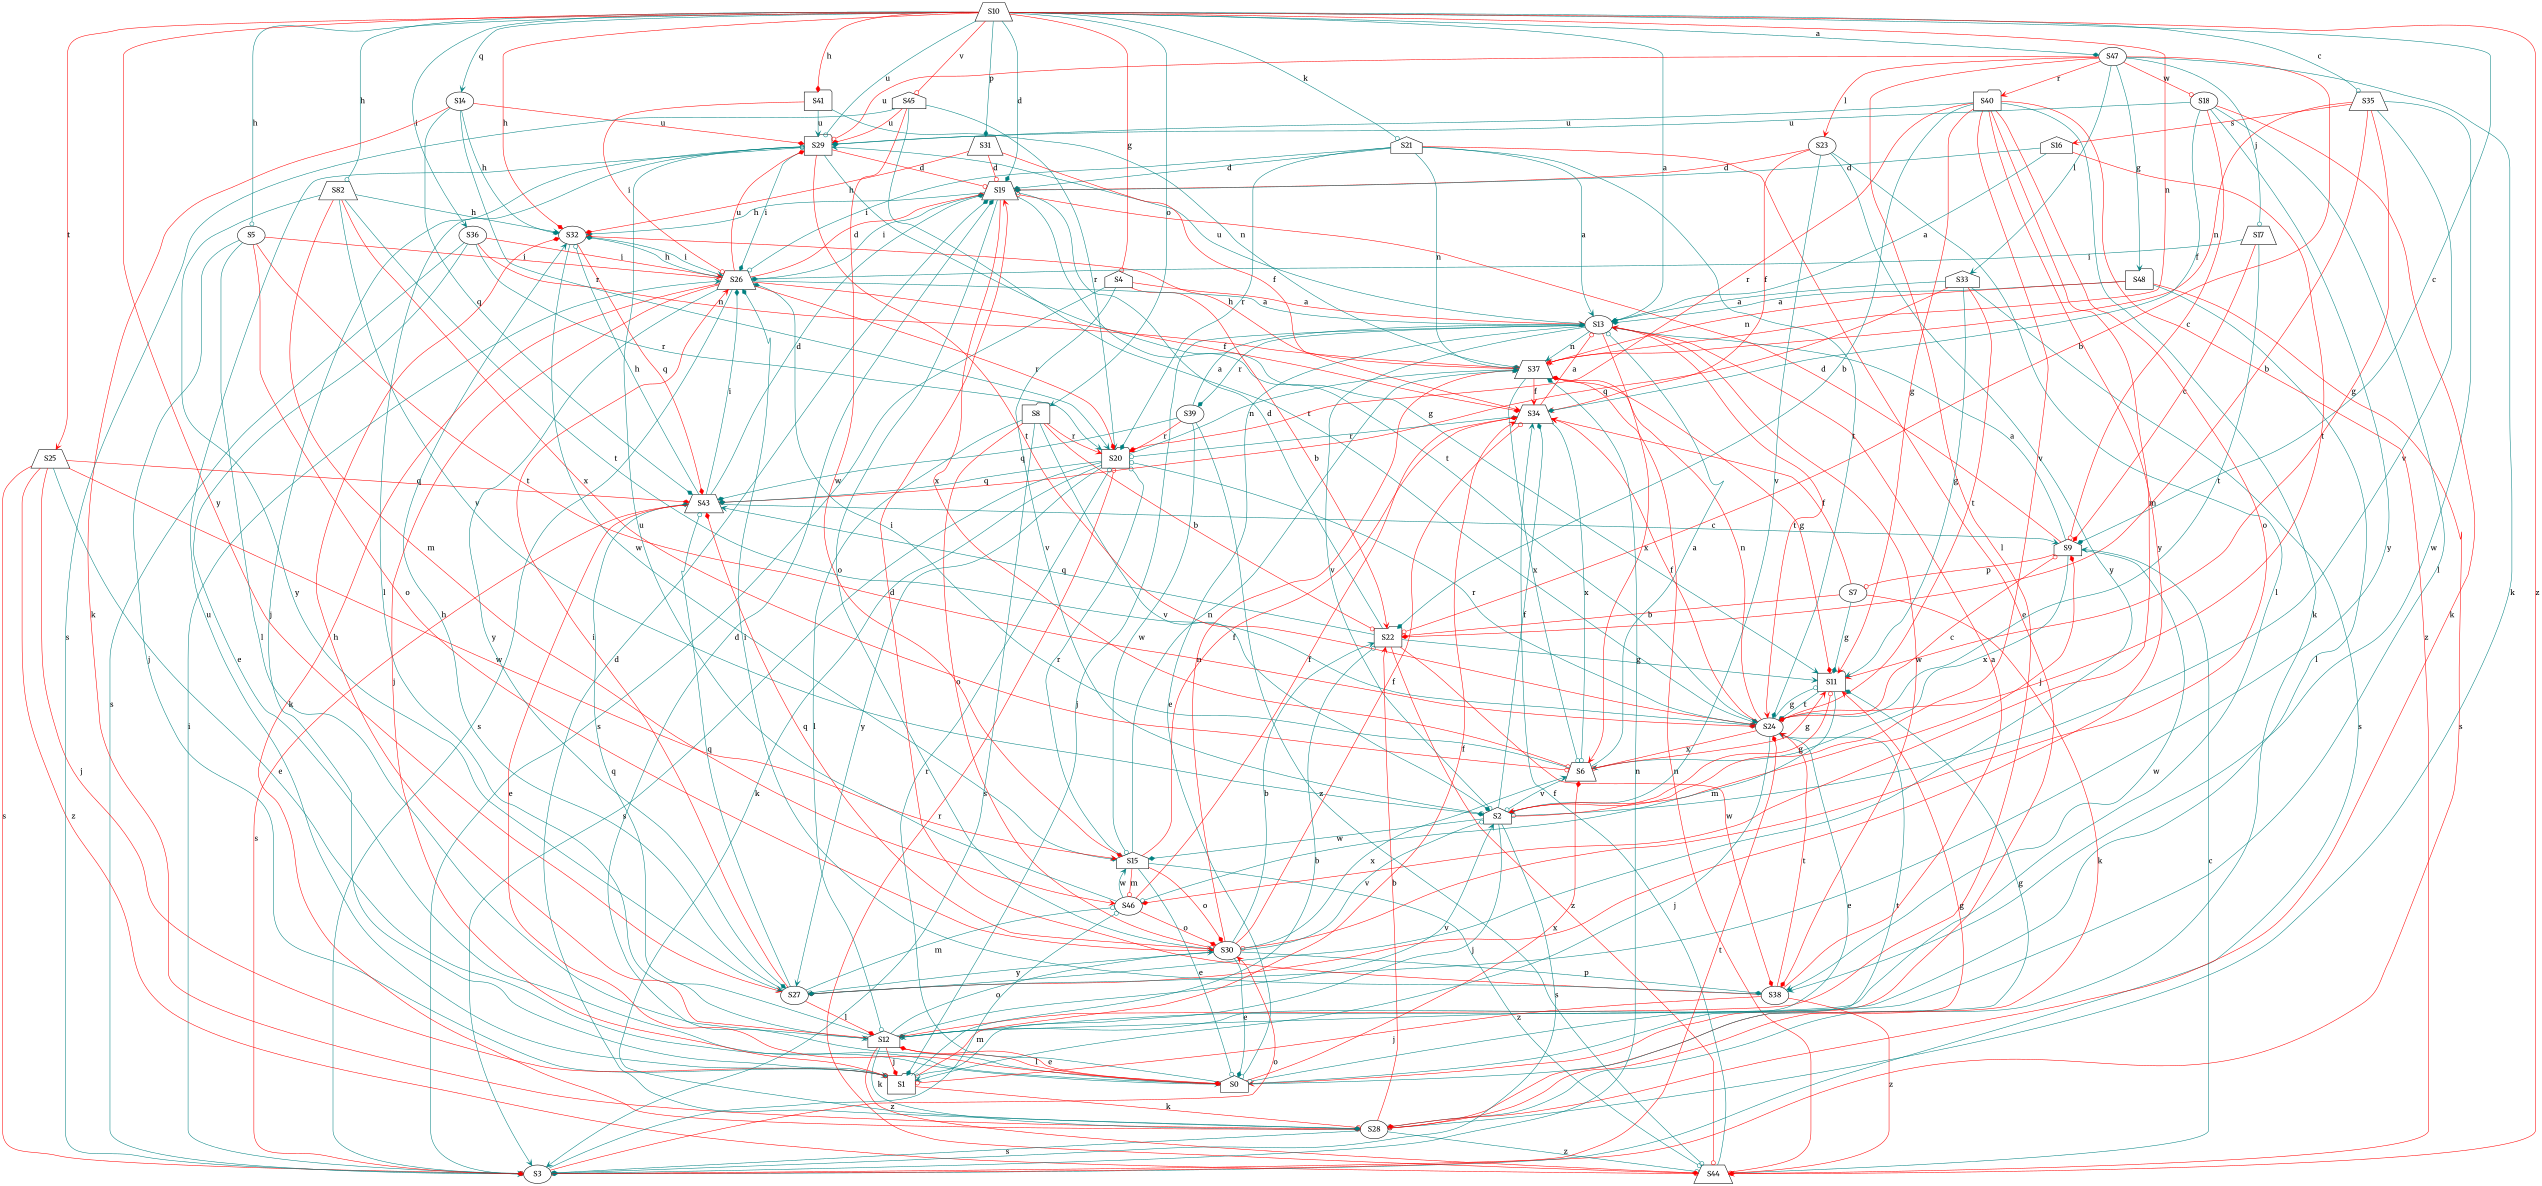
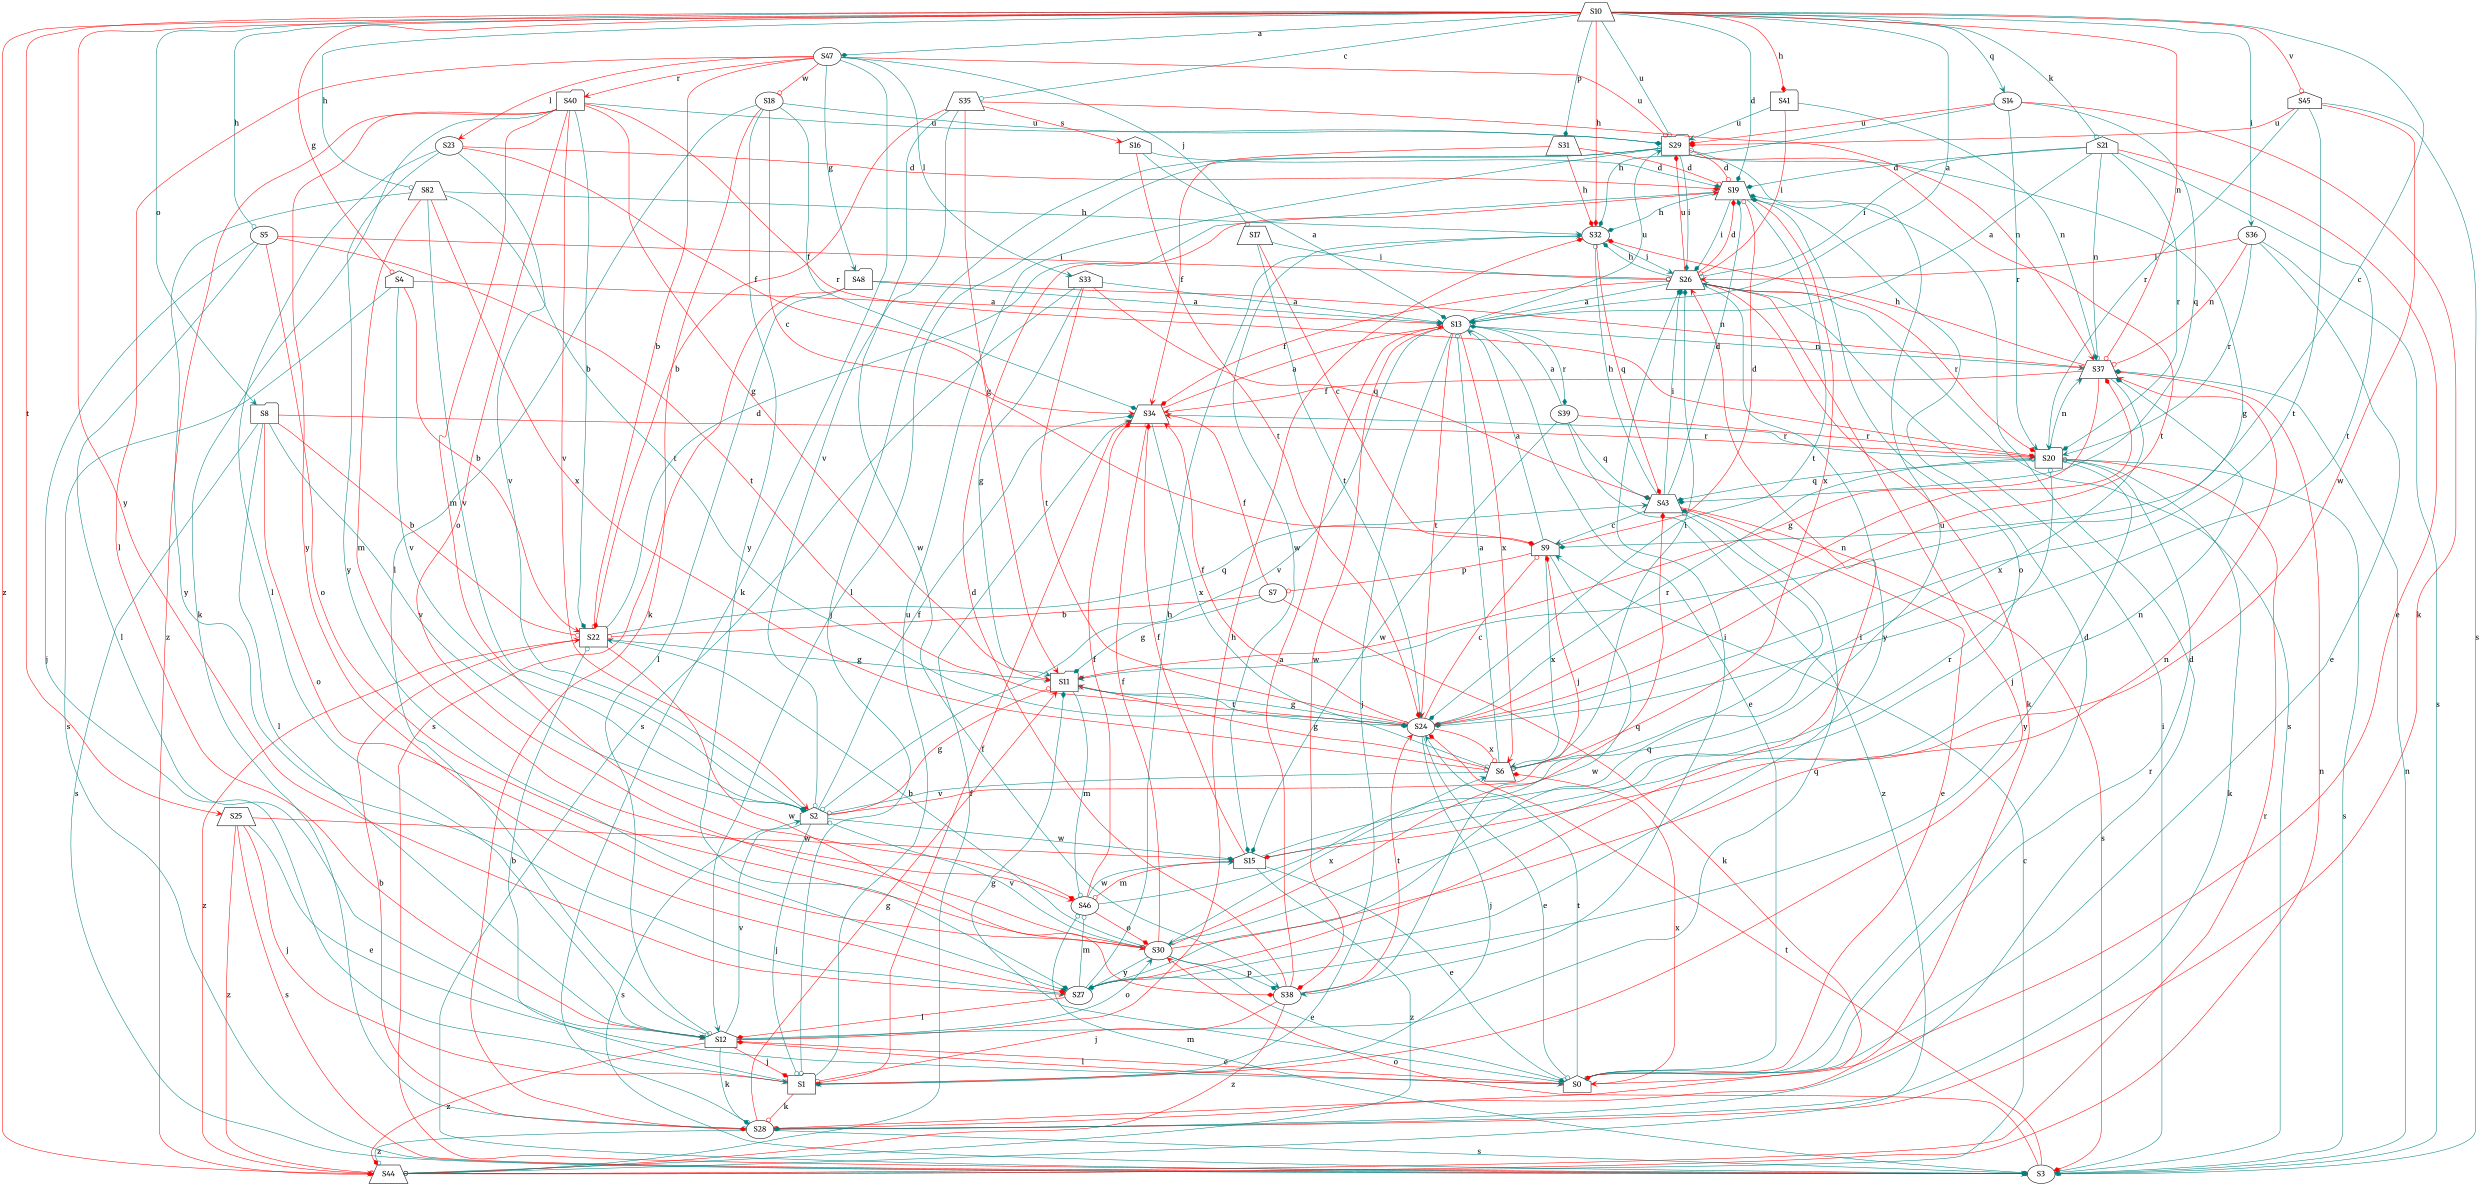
edge "S25" -> "S43": removed, label "q"
edge "S39" -> "S15": arrowhead odot -> diamond
edge "S15" -> "S30": removed, label "o"
